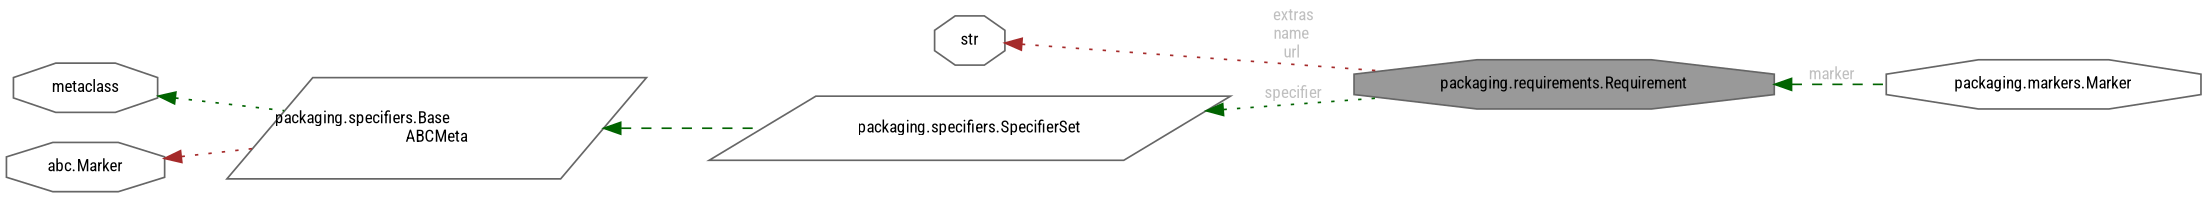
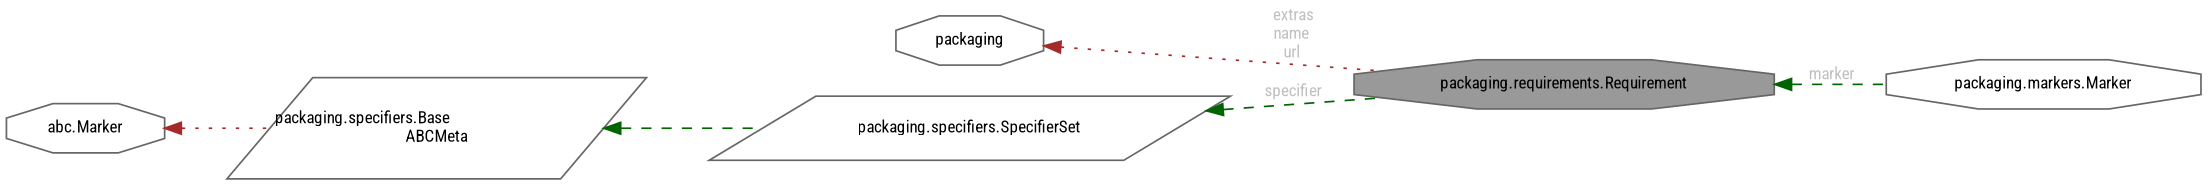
node "str": label "str" -> "packaging"
node "metaclass": removed
edge "packaging.requirements.Requirement" -> "packaging.specifiers.SpecifierSet": style dotted -> dashed
